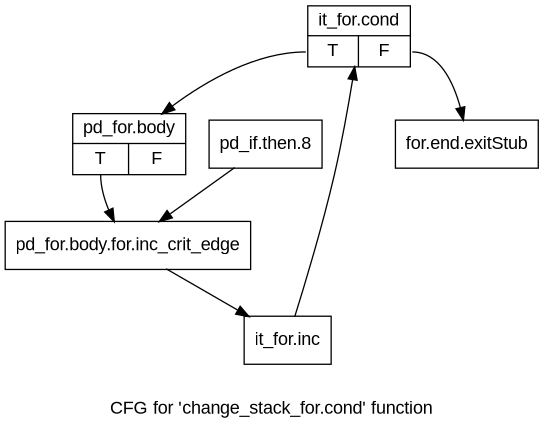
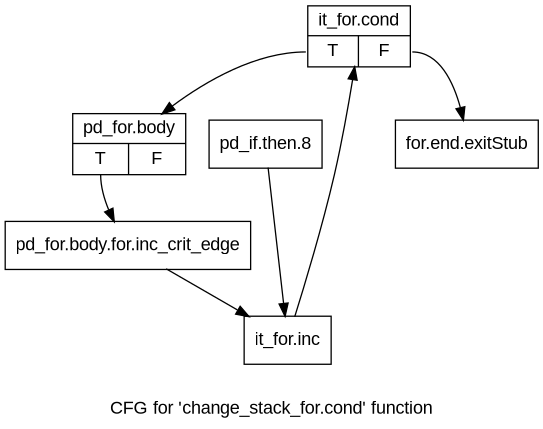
edge "pd_if.then.8" -> "pd_for.body.for.inc_crit_edge": now "pd_if.then.8" -> "it_for.inc"
